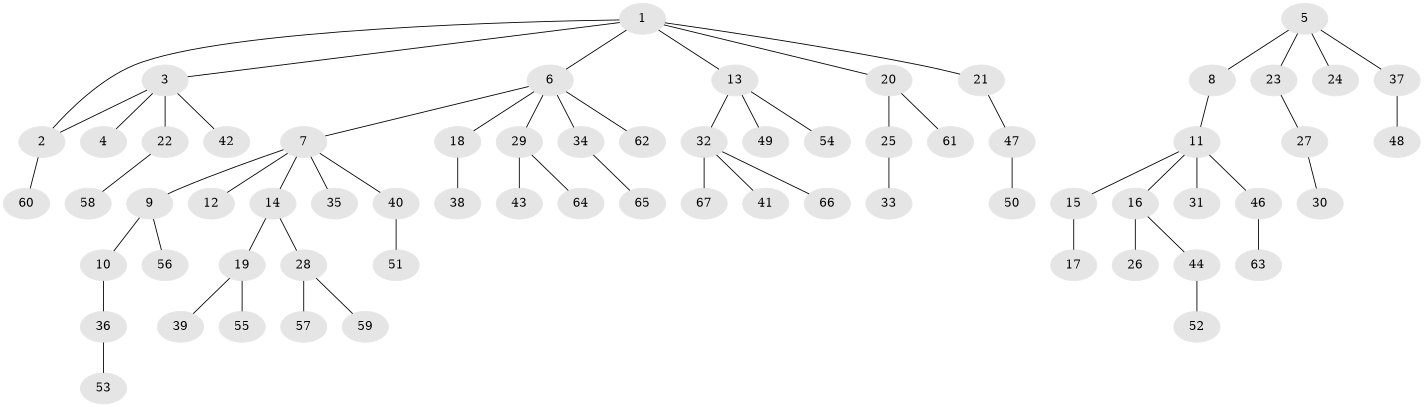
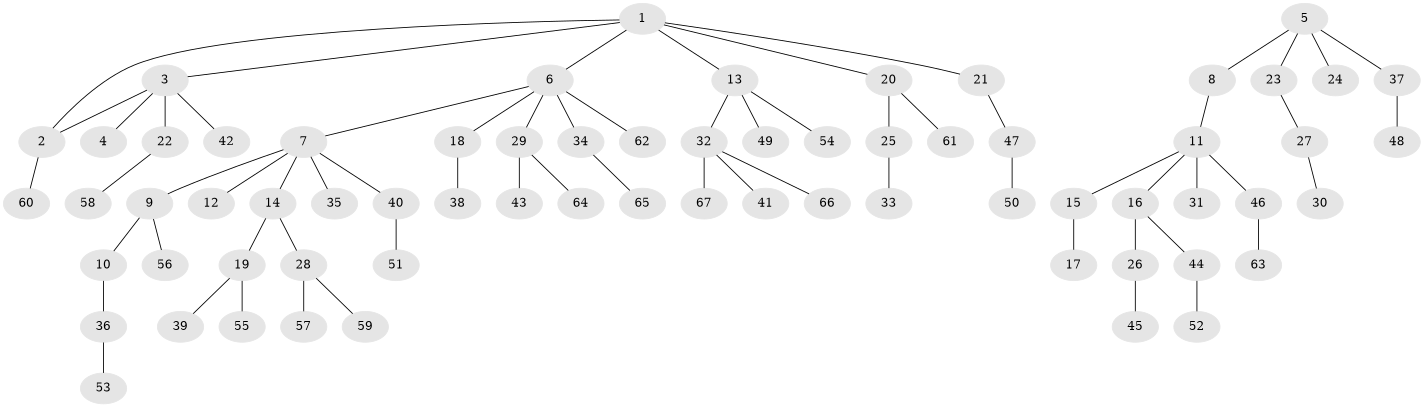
node "45": added
